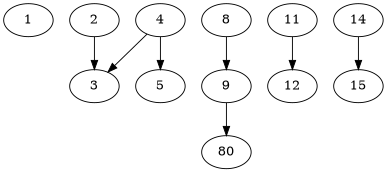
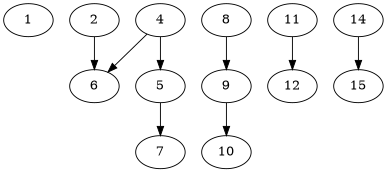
node "3": label "3" -> "6"
node "7": added
node "80": label "80" -> "10"
